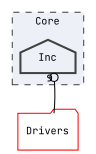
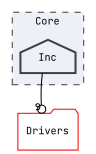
edge "Drivers" -> "Inc": reversed
